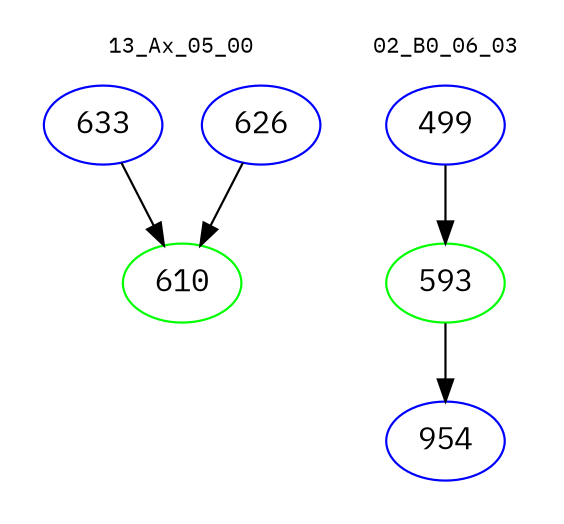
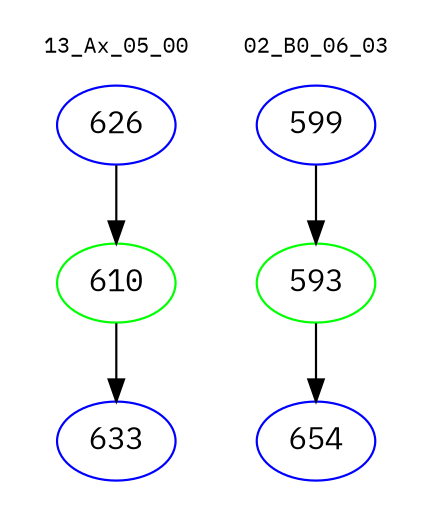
node "499": label "499" -> "599"
edge "633" -> "610": reversed
node "954": label "954" -> "654"
